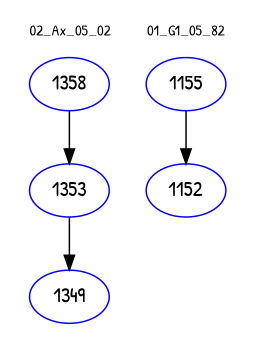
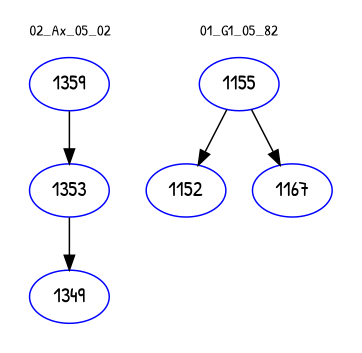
node "1358": label "1358" -> "1359"
node "1167": added
